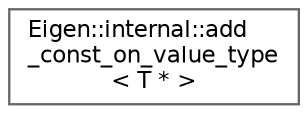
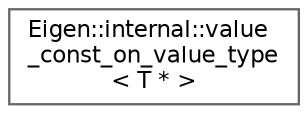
node "Eigen::internal::add _const_on_value_type < T * >": label "Eigen::internal::add _const_on_value_type < T * >" -> "Eigen::internal::value _const_on_value_type < T * >"
